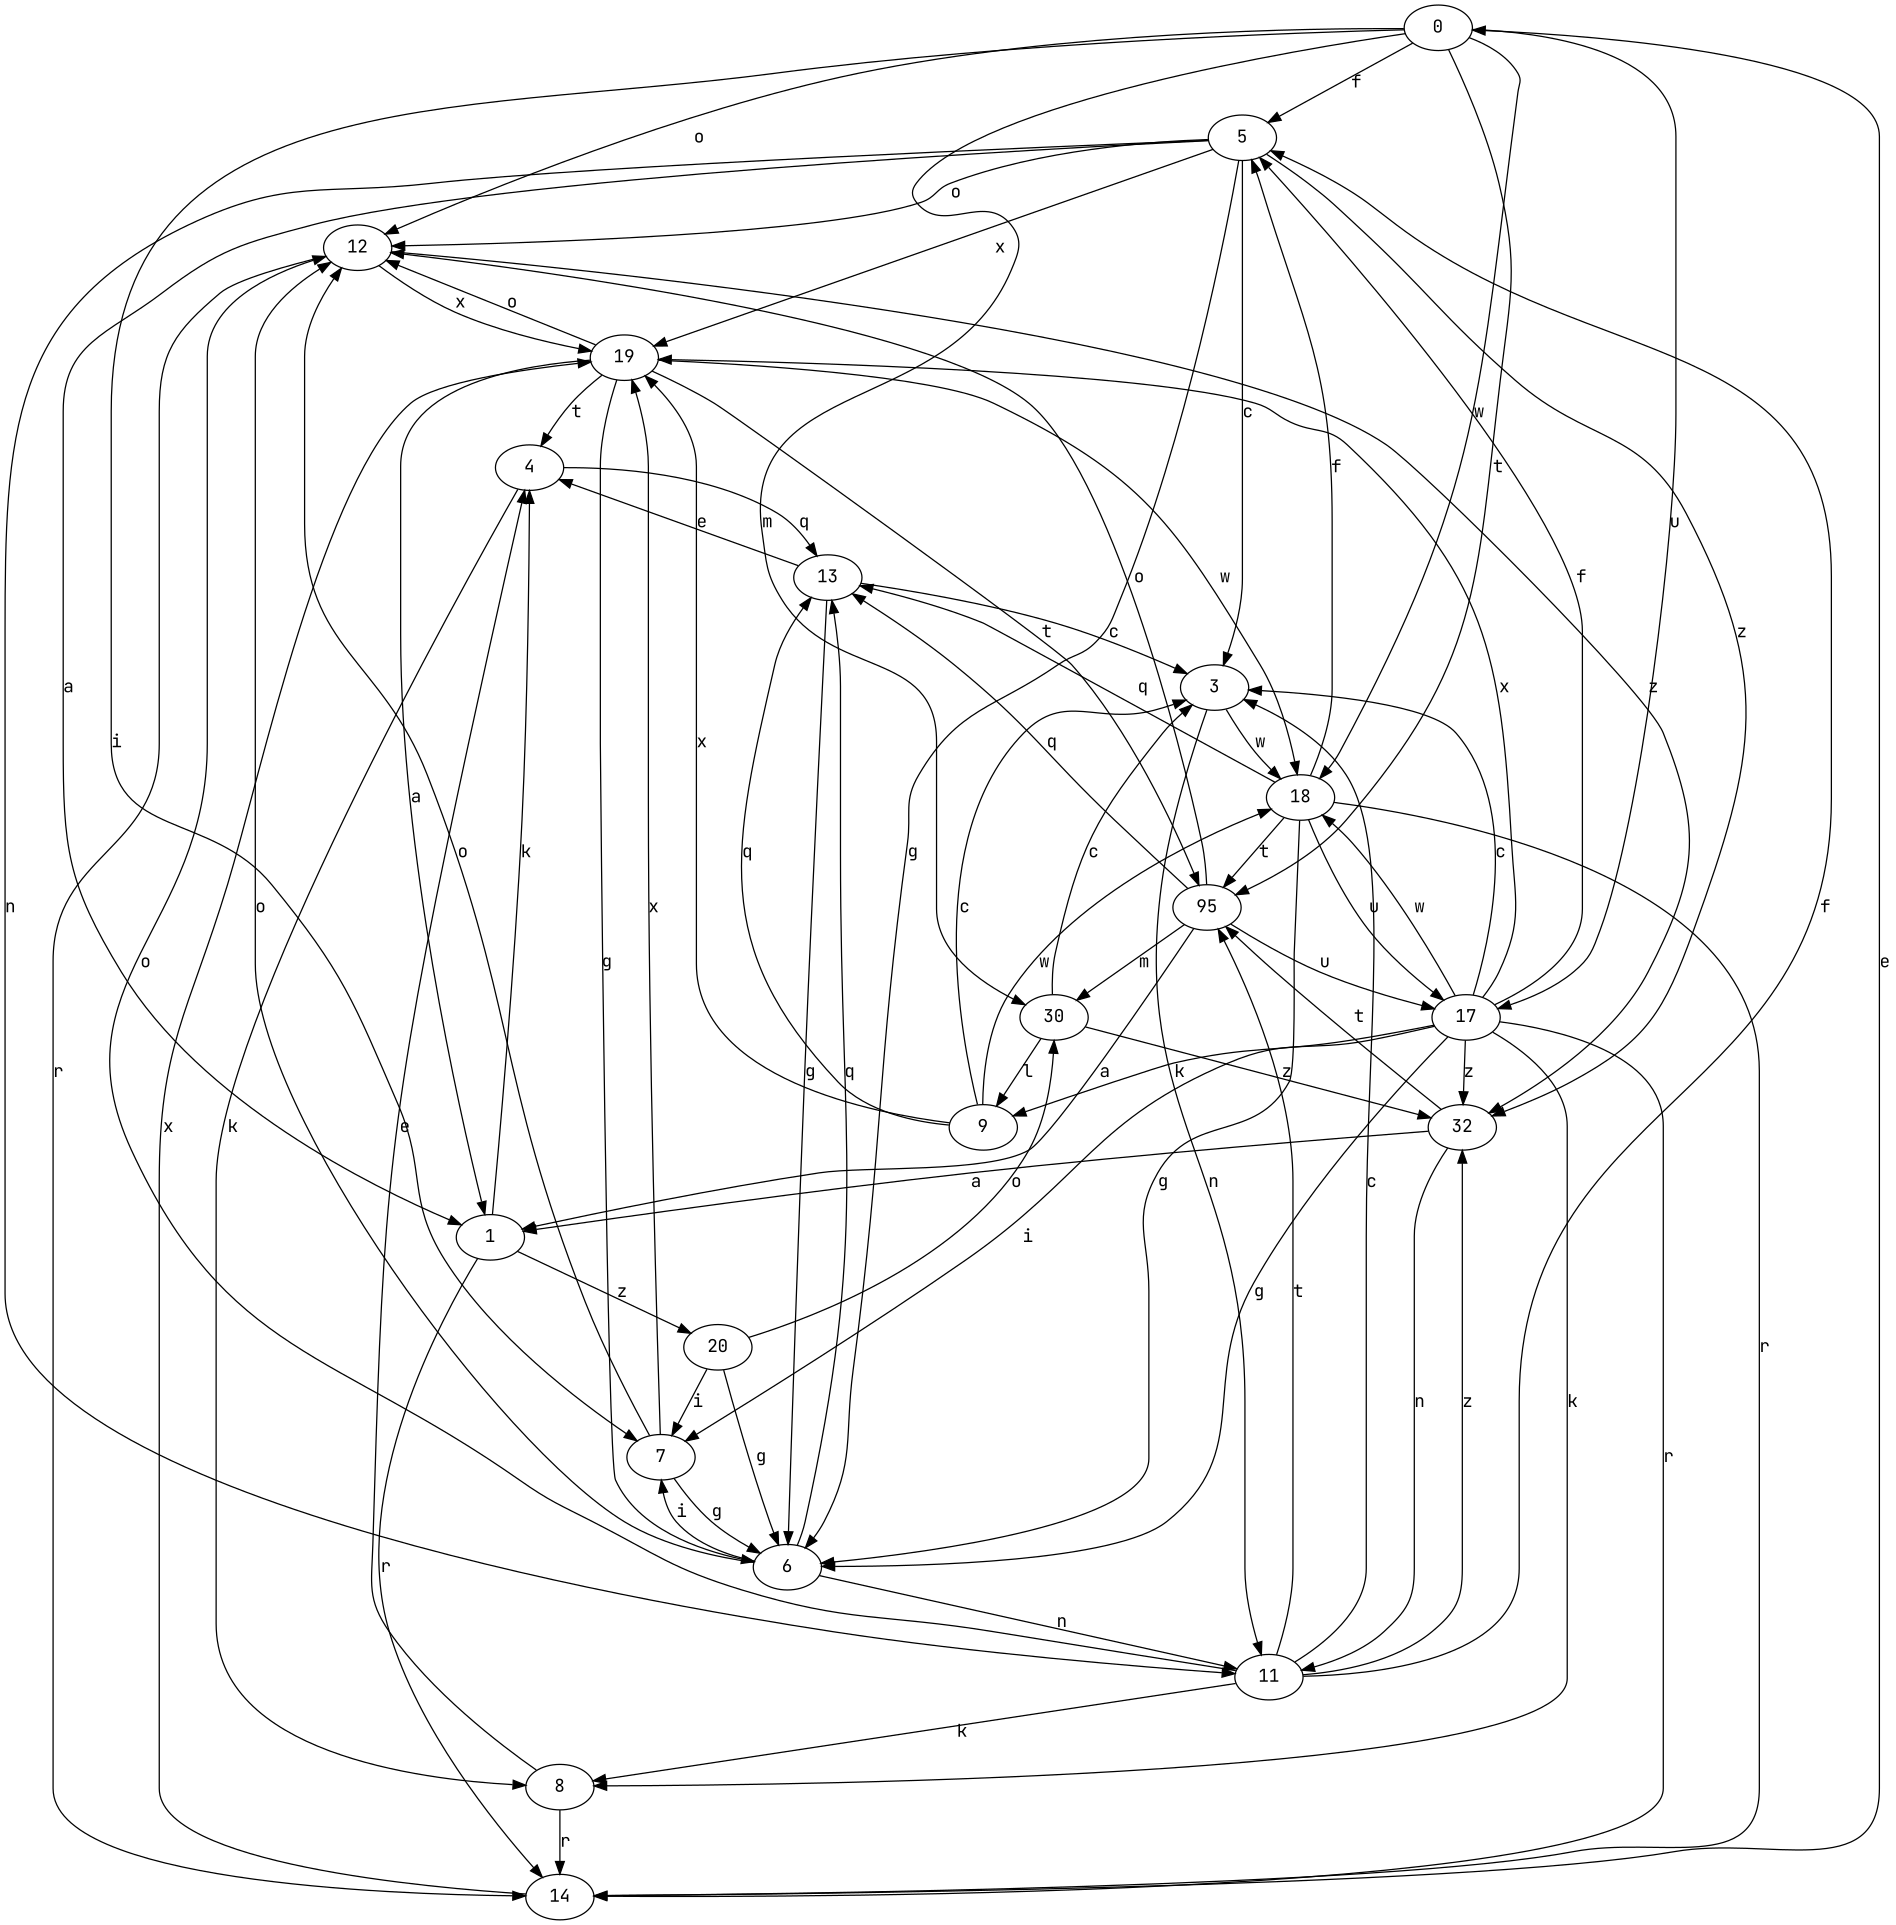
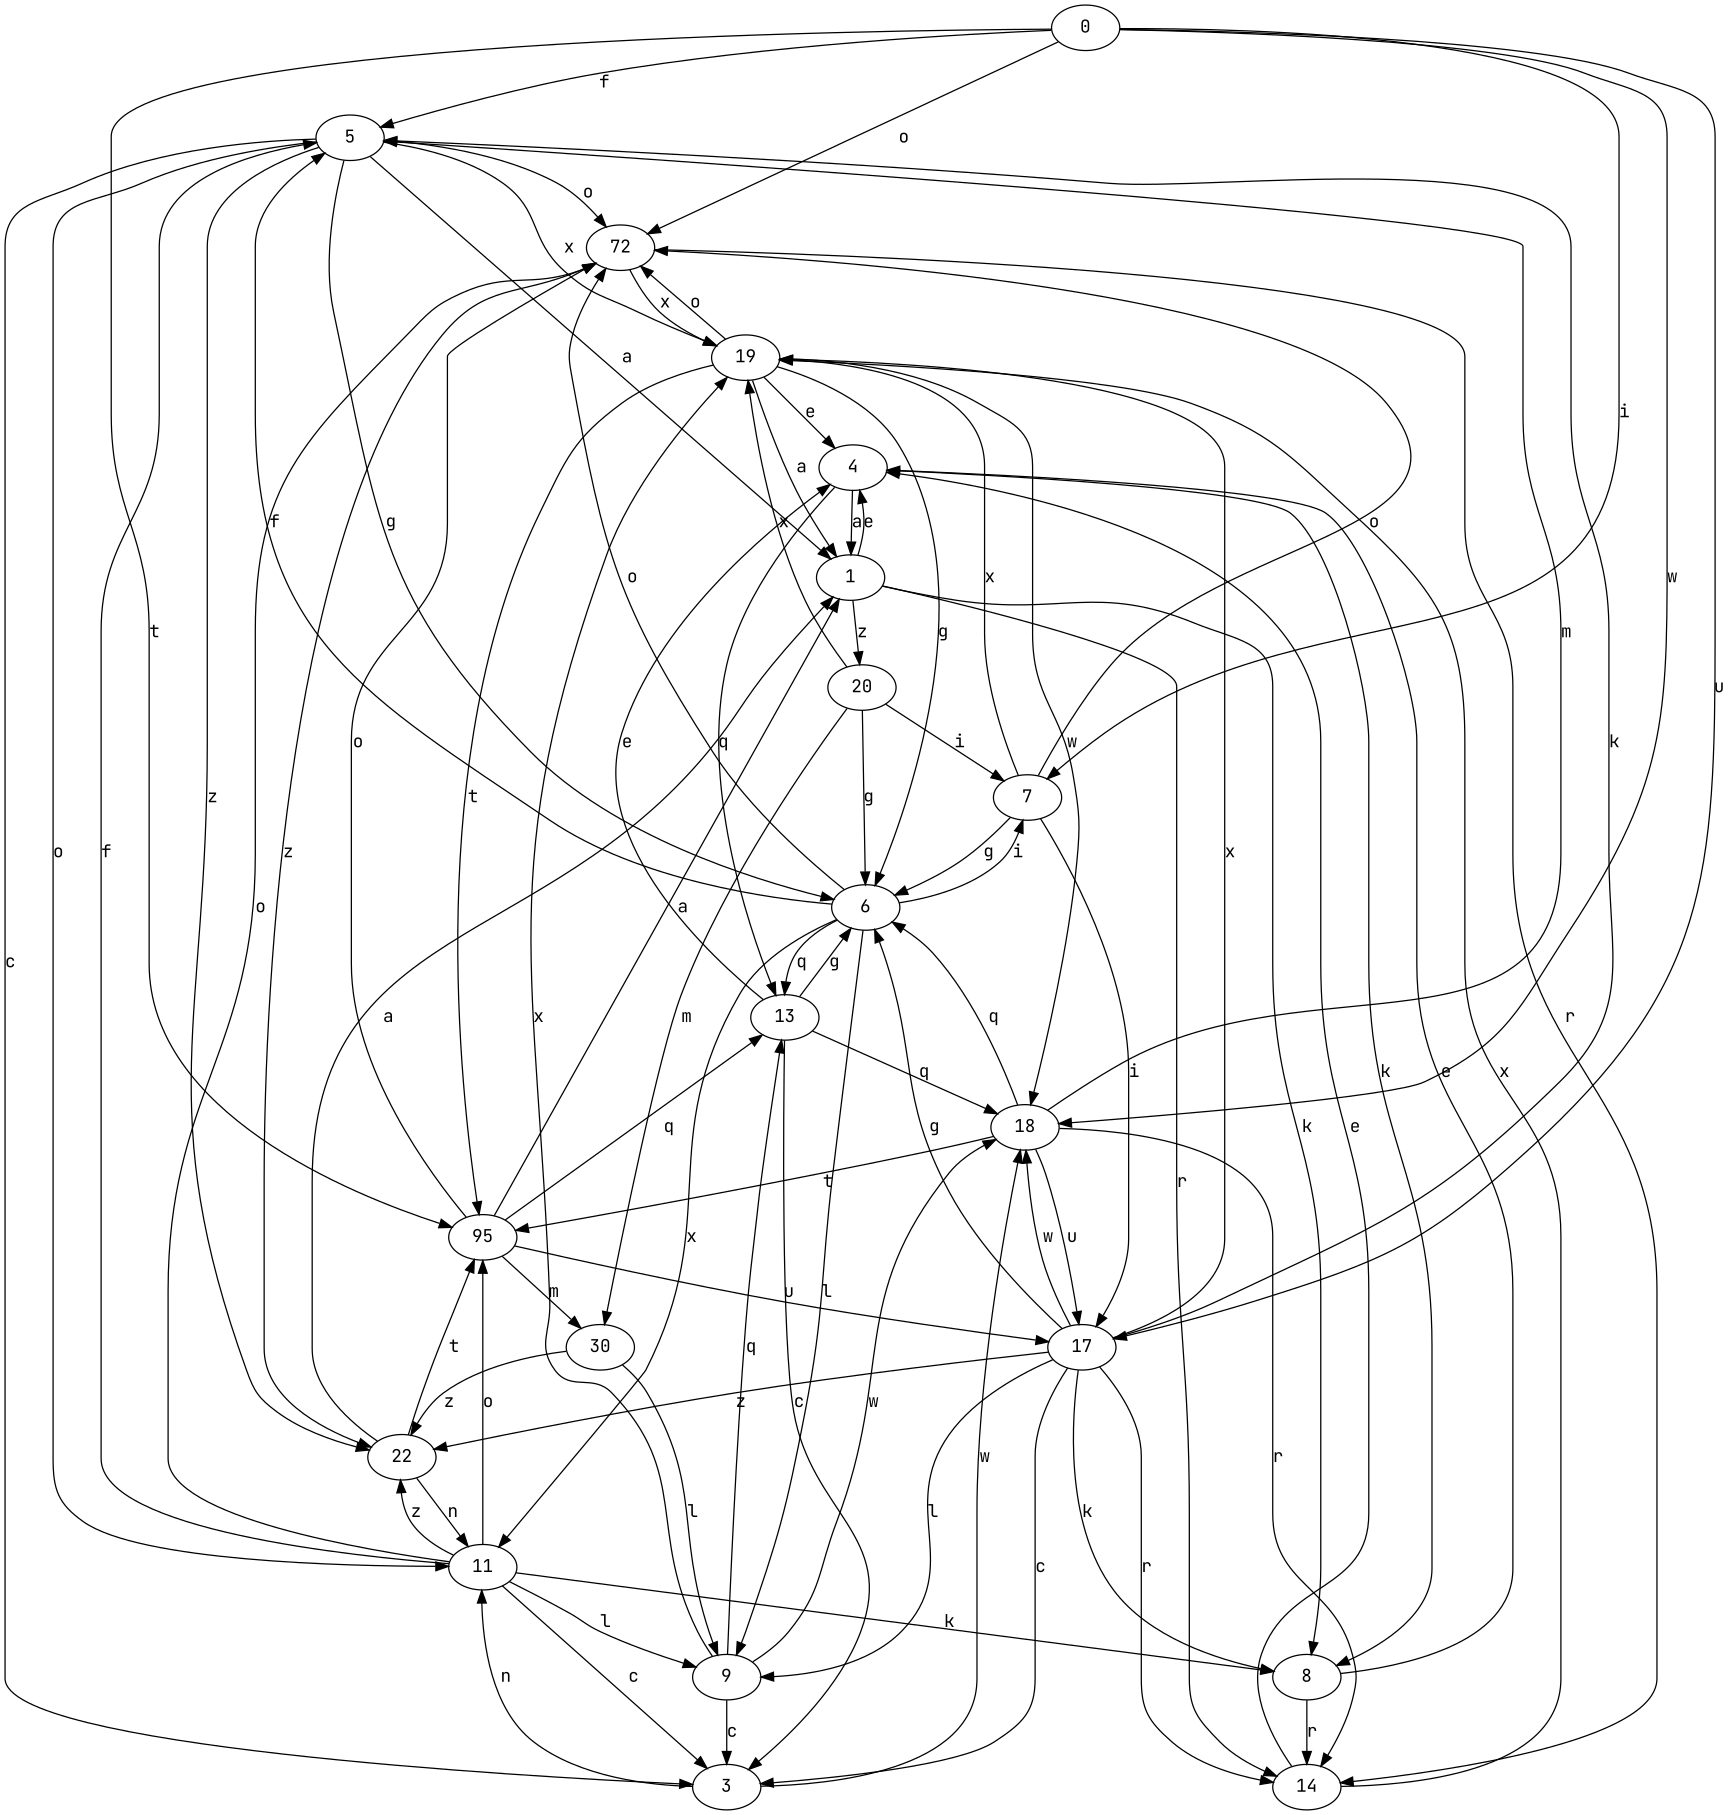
node "12": label "12" -> "72"
edge "0" -> "30": removed, label "m"
edge "19" -> "4": label "t" -> "e"
edge "18" -> "5": label "f" -> "m"
edge "4" -> "1": added, label "a"
edge "20" -> "19": added, label "x"
edge "17" -> "5": label "f" -> "k"
edge "6" -> "5": added, label "f"
edge "18" -> "13": reversed
edge "30" -> "3": removed, label "c"
edge "1" -> "4": label "k" -> "e"
edge "5" -> "11": label "n" -> "o"
edge "1" -> "8": added, label "k"
edge "17" -> "9": label "k" -> "l"
node "32": label "32" -> "22"
edge "20" -> "30": label "o" -> "m"
edge "18" -> "6": label "g" -> "q"
edge "17" -> "7": reversed
edge "6" -> "9": added, label "l"
edge "11" -> "95": label "t" -> "o"
edge "14" -> "0": now "14" -> "4"
edge "6" -> "11": label "n" -> "x"
edge "11" -> "9": added, label "l"
